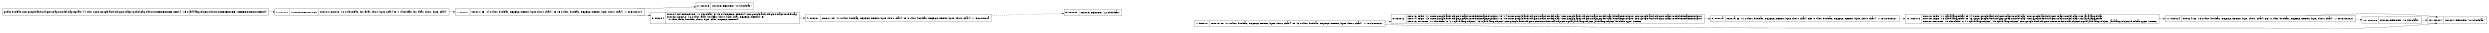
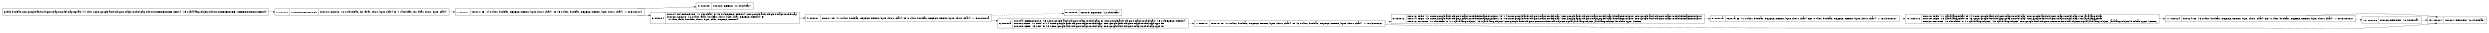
node "2: 0x0003": text "0x0003: RETURN  (r0 I:boolean)" -> "0x0003: CHECK  (r0 I:boolean)"
node "12: 0x0026": text "0x0026: RETURN  (r0 I:boolean)" -> "0x0026: RETURN  (r0 I:internal)"
node "6: 0x000a": added
